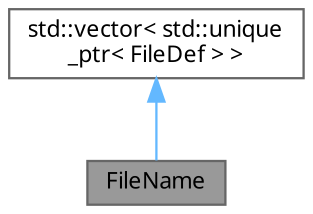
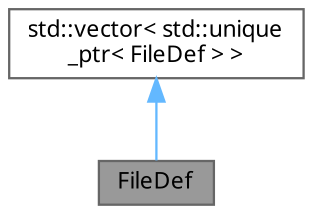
node "FileName": label "FileName" -> "FileDef"
